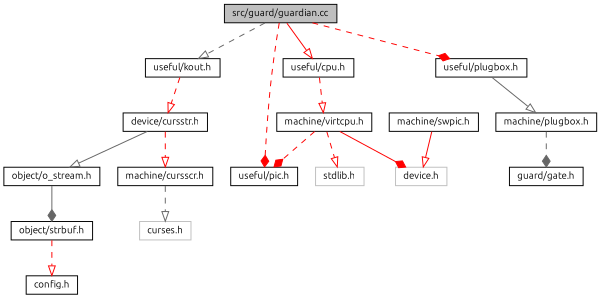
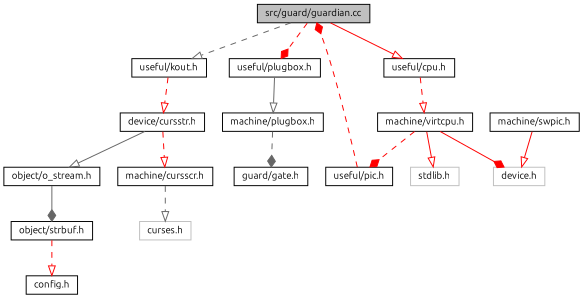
edge "src/guard/guardian.cc" -> "useful/pic.h": reversed
edge "machine/virtcpu.h" -> "stdlib.h": style dashed -> solid
